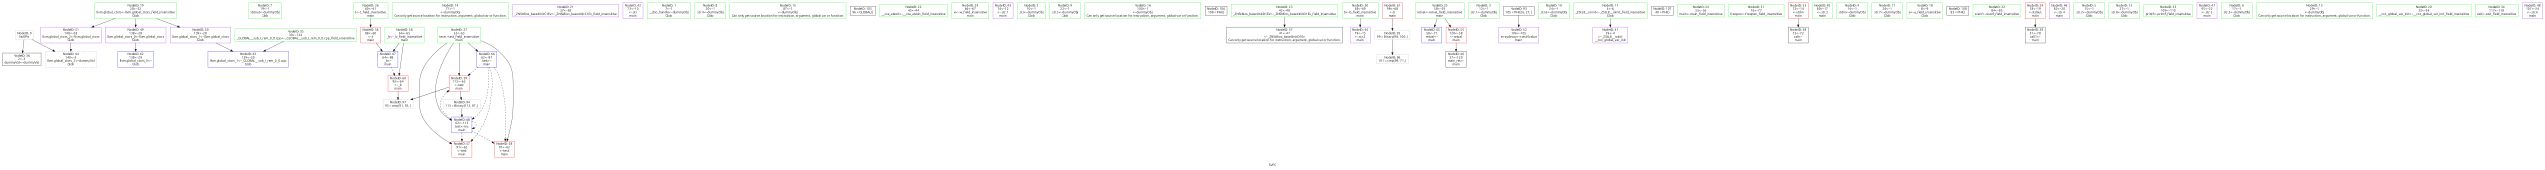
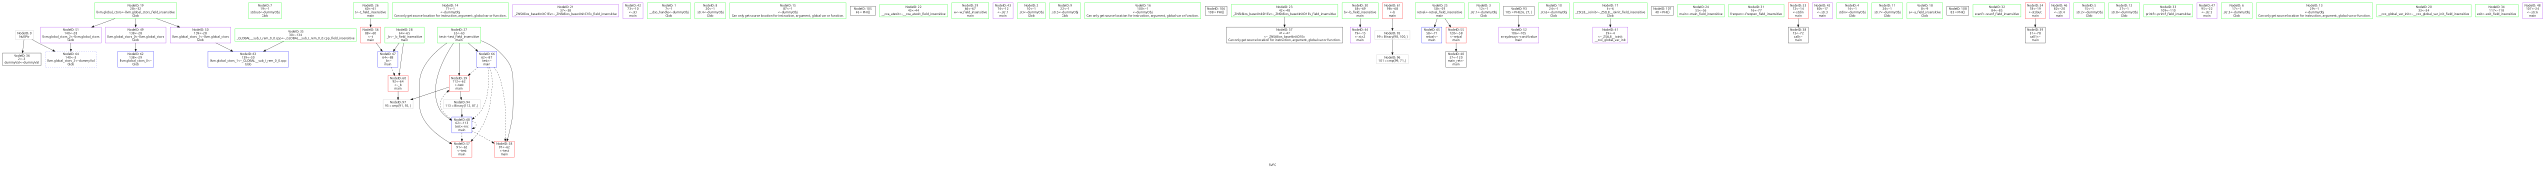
node "NodeID: 45": color green -> purple
node "NodeID: 105": text "96 = GLOBAL()" -> "96 = PHI()"
